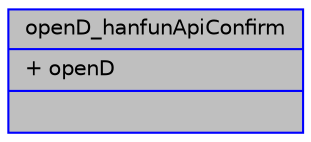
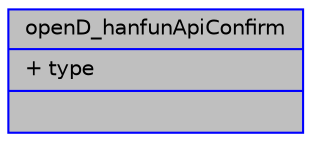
node "openD_hanfunApiConfirm": text "+ openD" -> "+ type"
